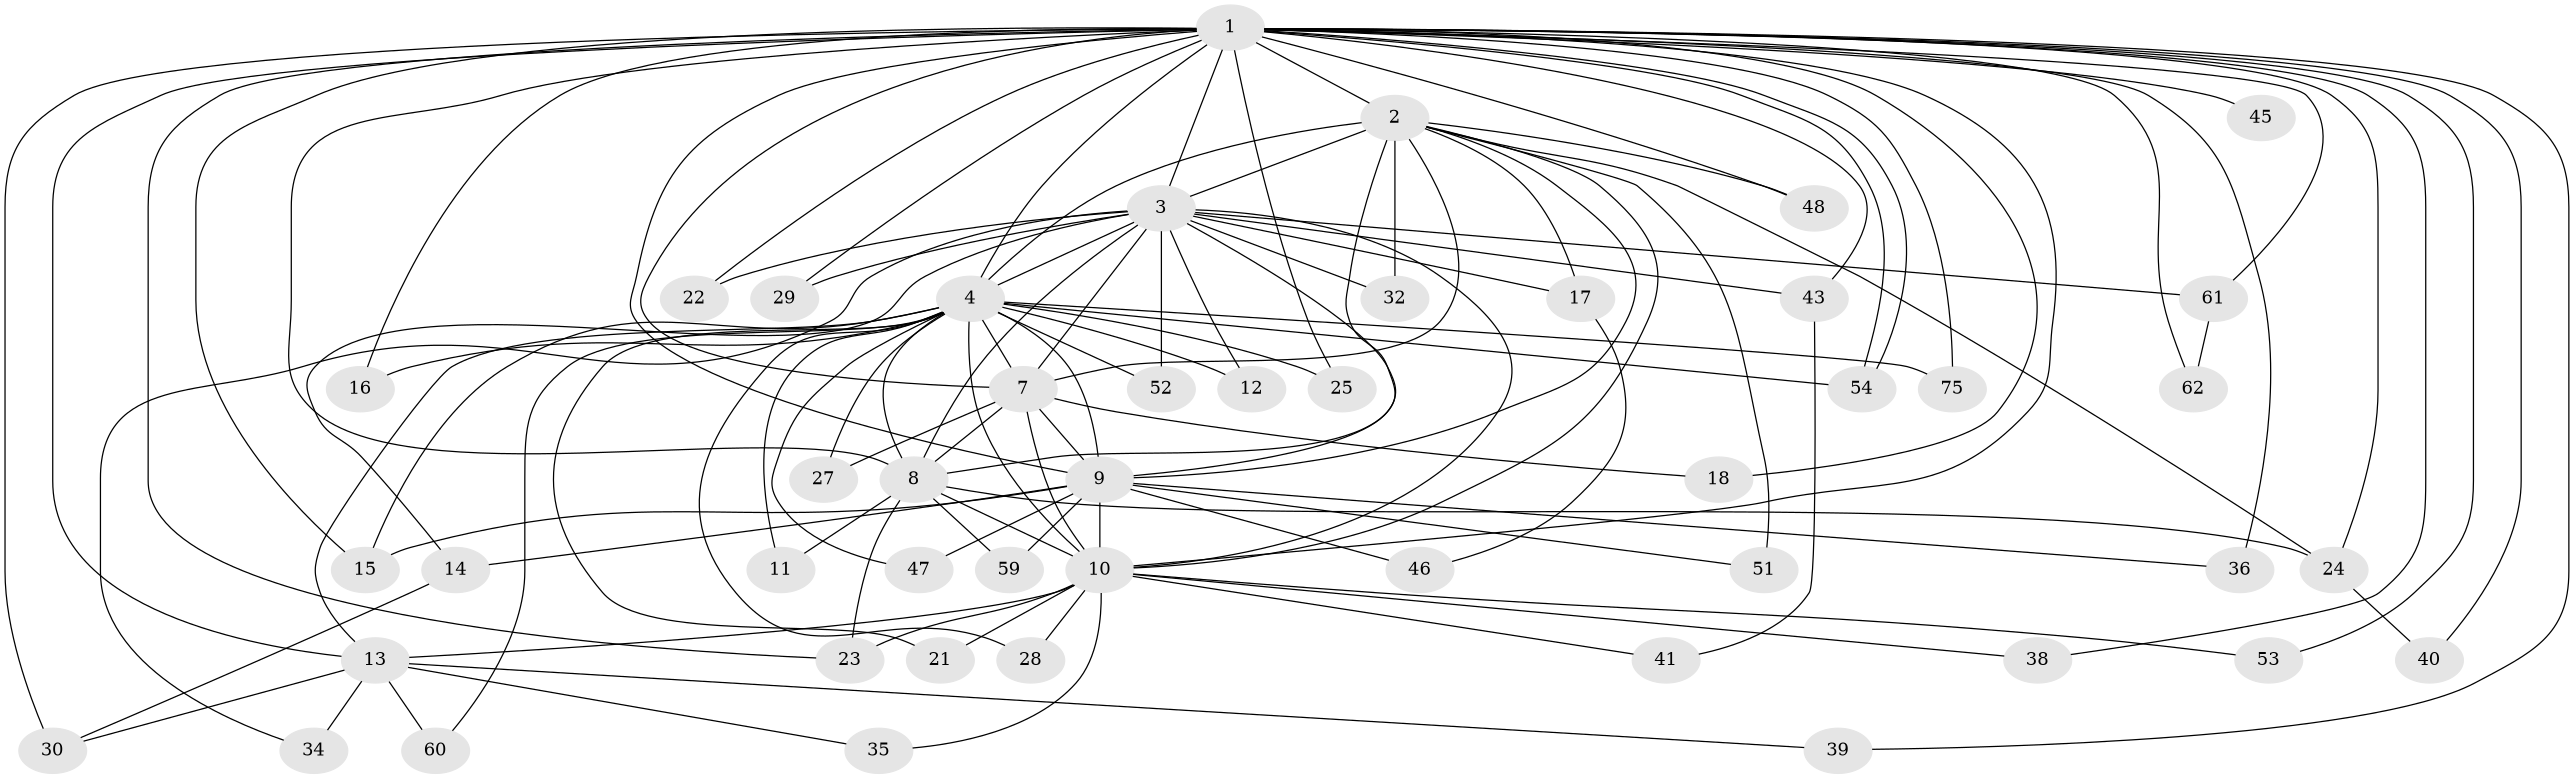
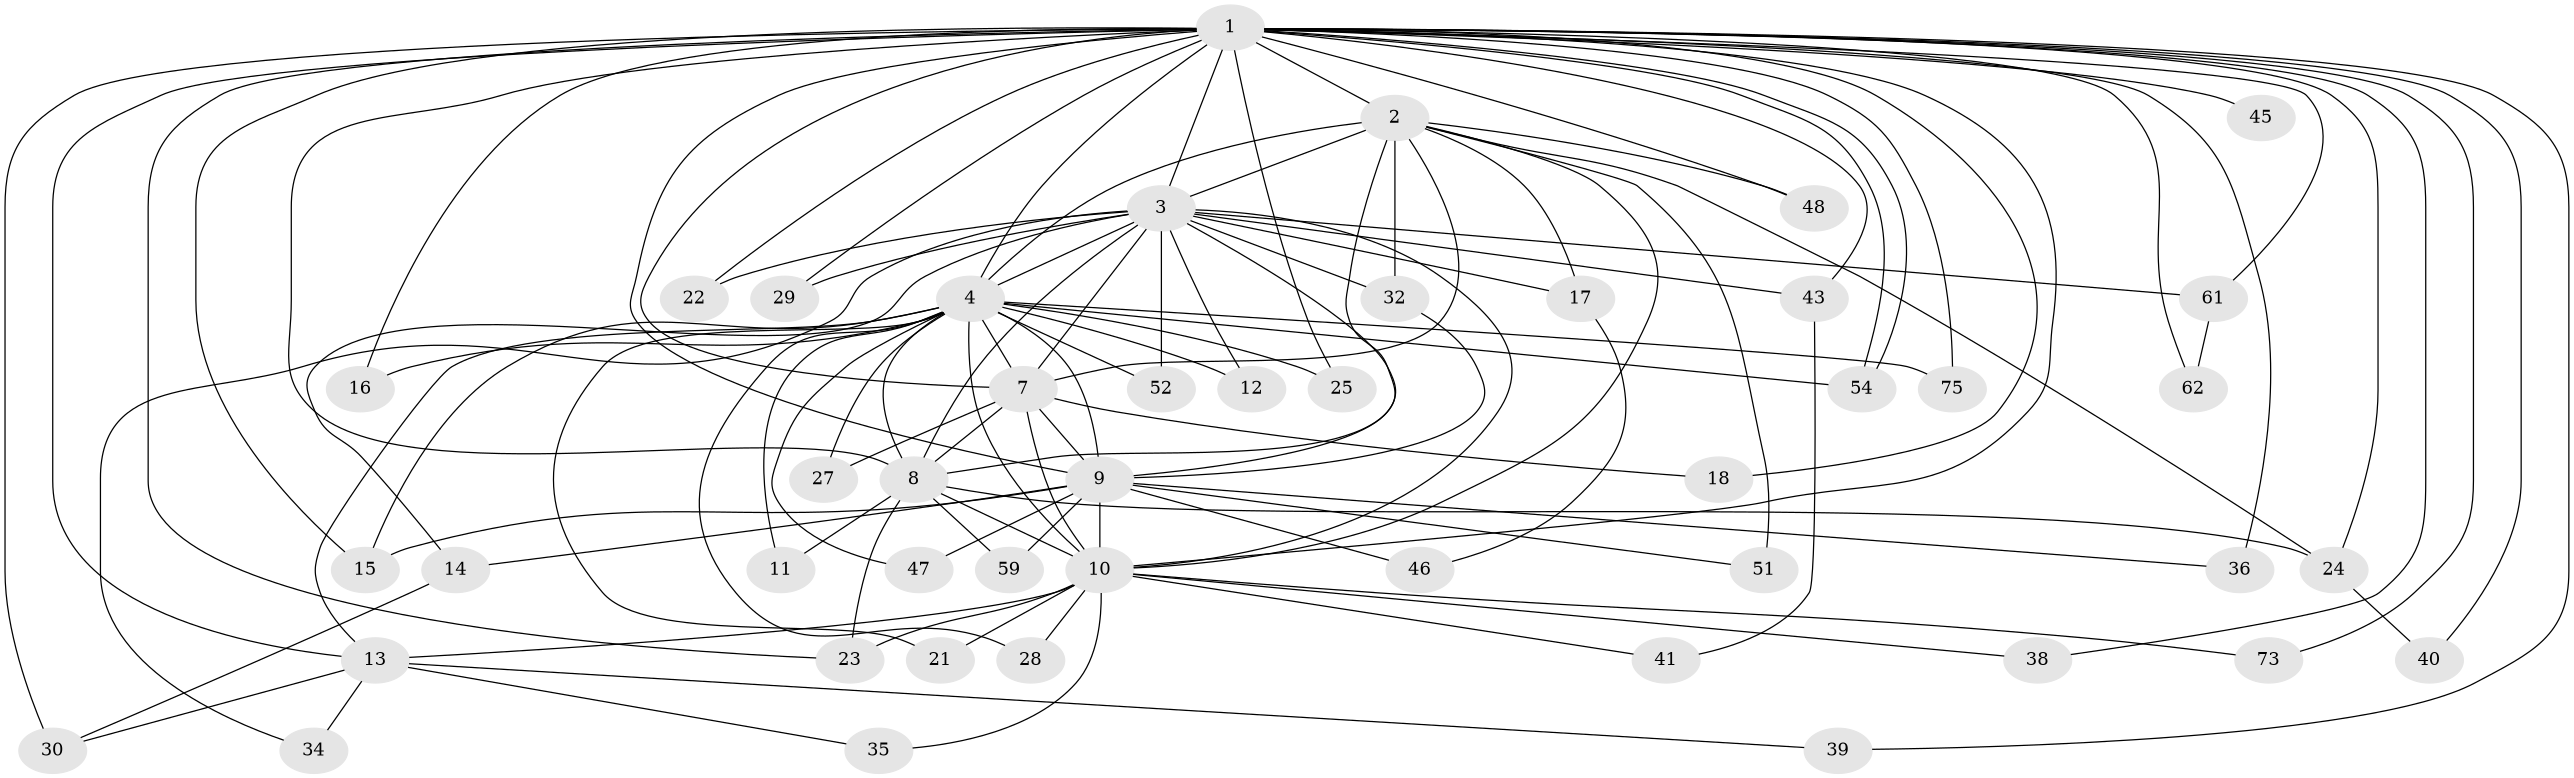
edge "2" -- "9": now "32" -- "9"
node "53": label "53" -> "73"
node "60": removed
